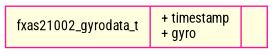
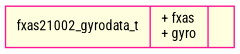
node "fxas21002_gyrodata_t": text "+ timestamp" -> "+ fxas"
